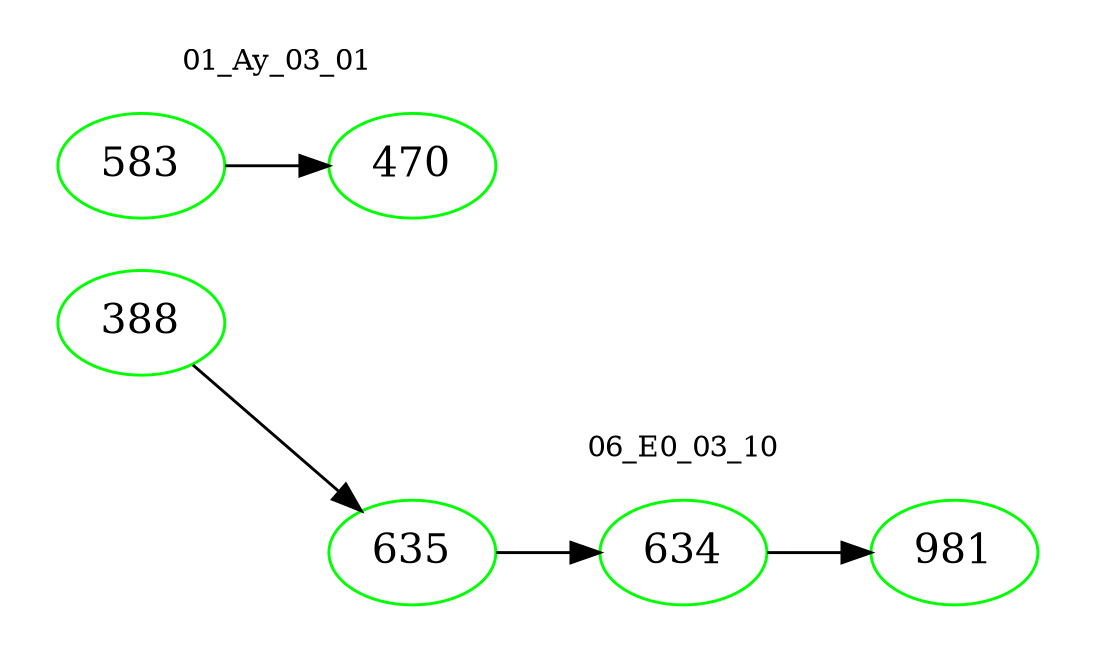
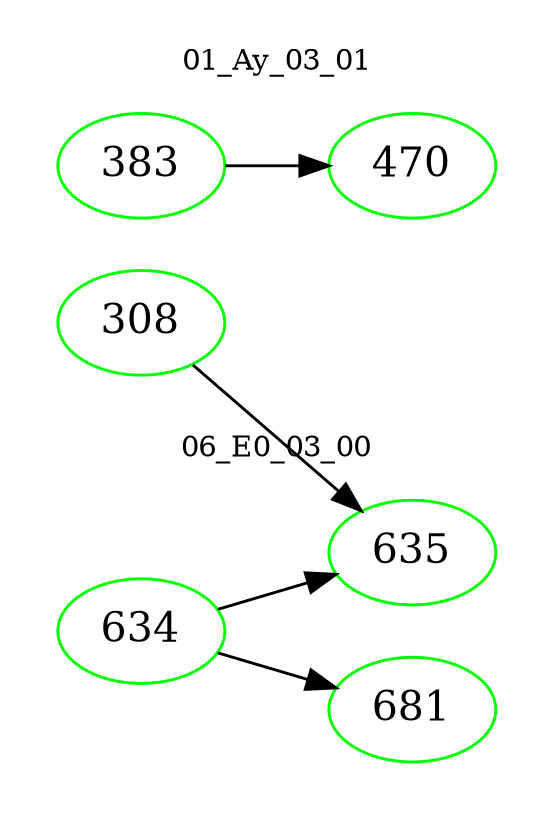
node "583": label "583" -> "383"
node "388": label "388" -> "308"
cluster "06_E0_03_10": label "06_E0_03_10" -> "06_E0_03_00"
edge "635" -> "634": reversed
node "981": label "981" -> "681"
